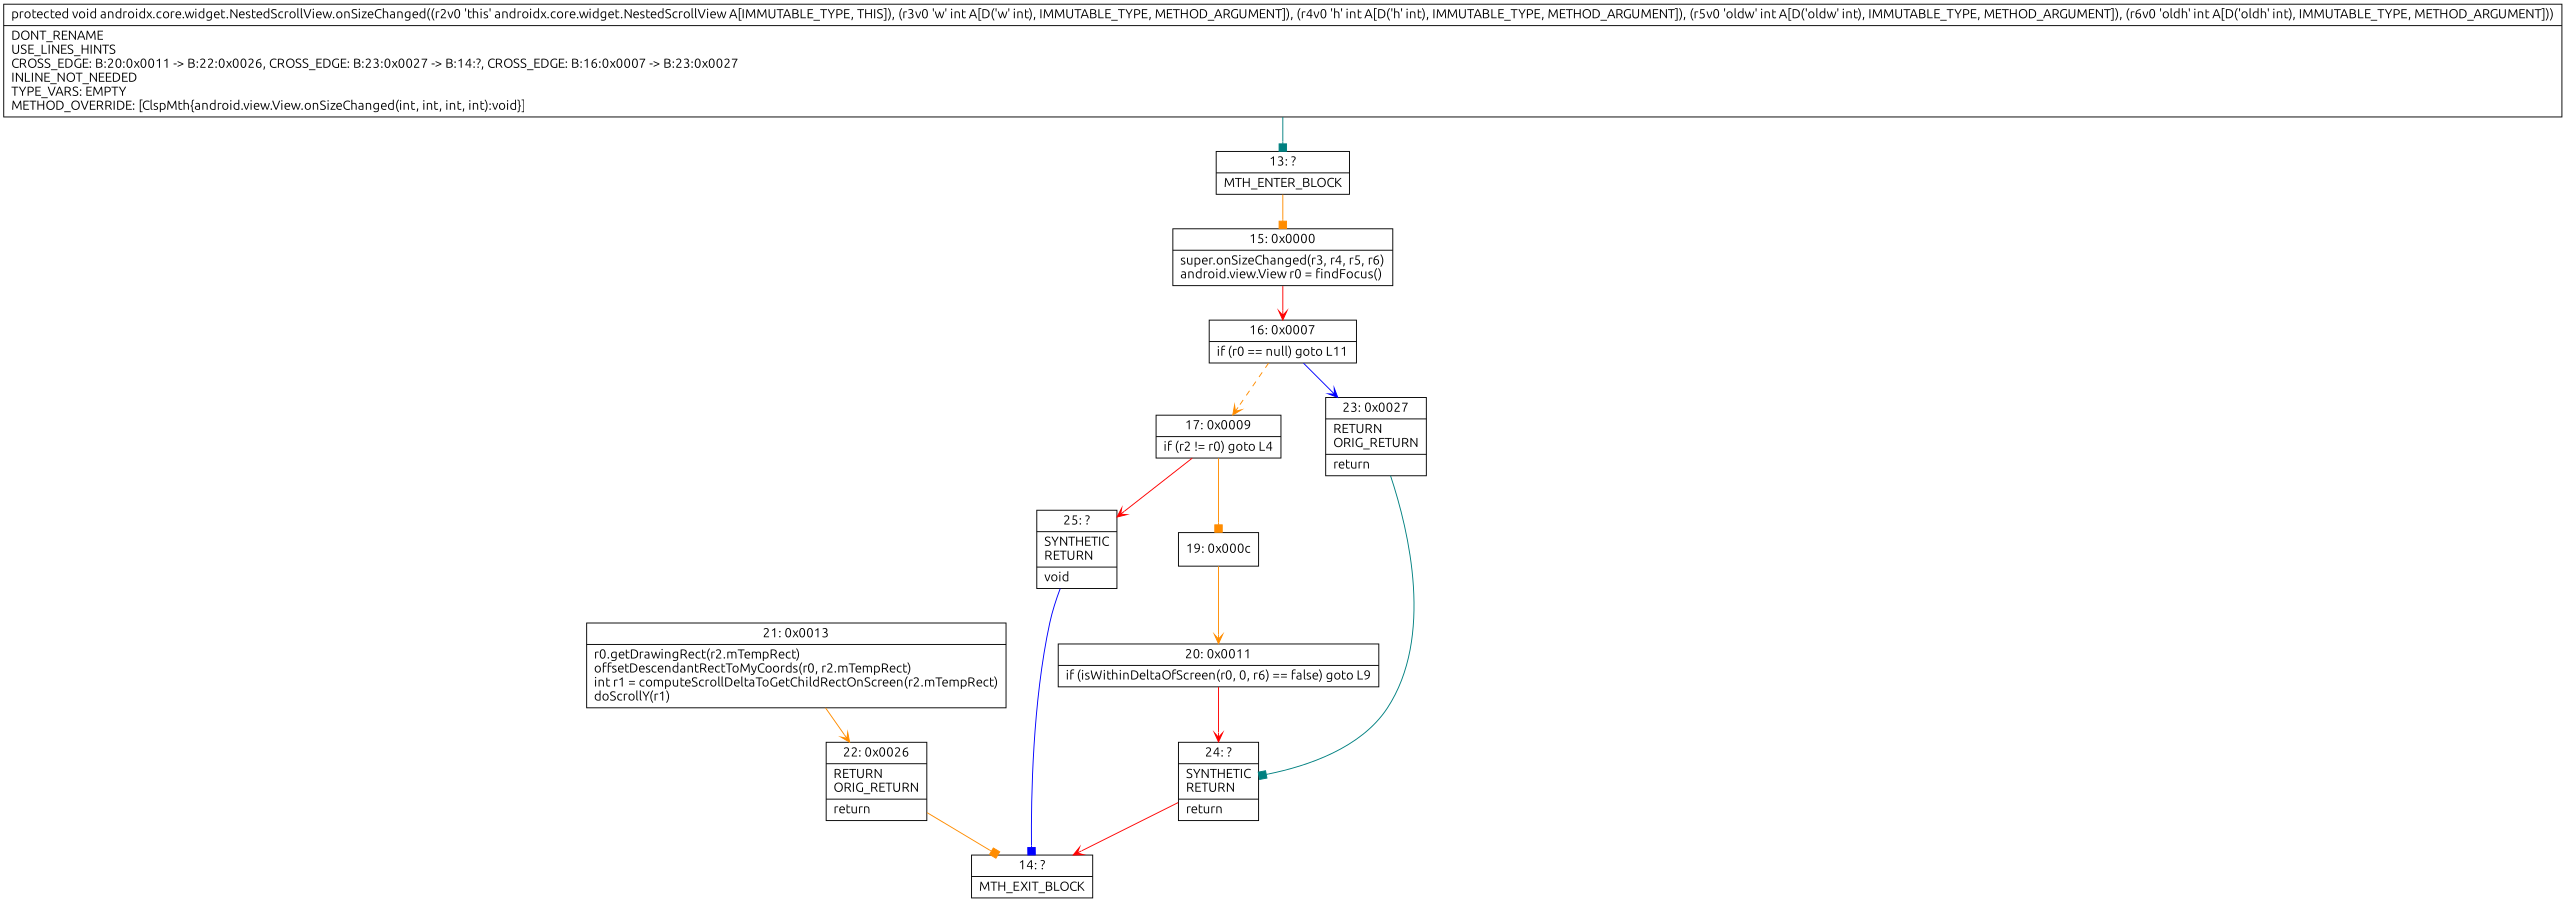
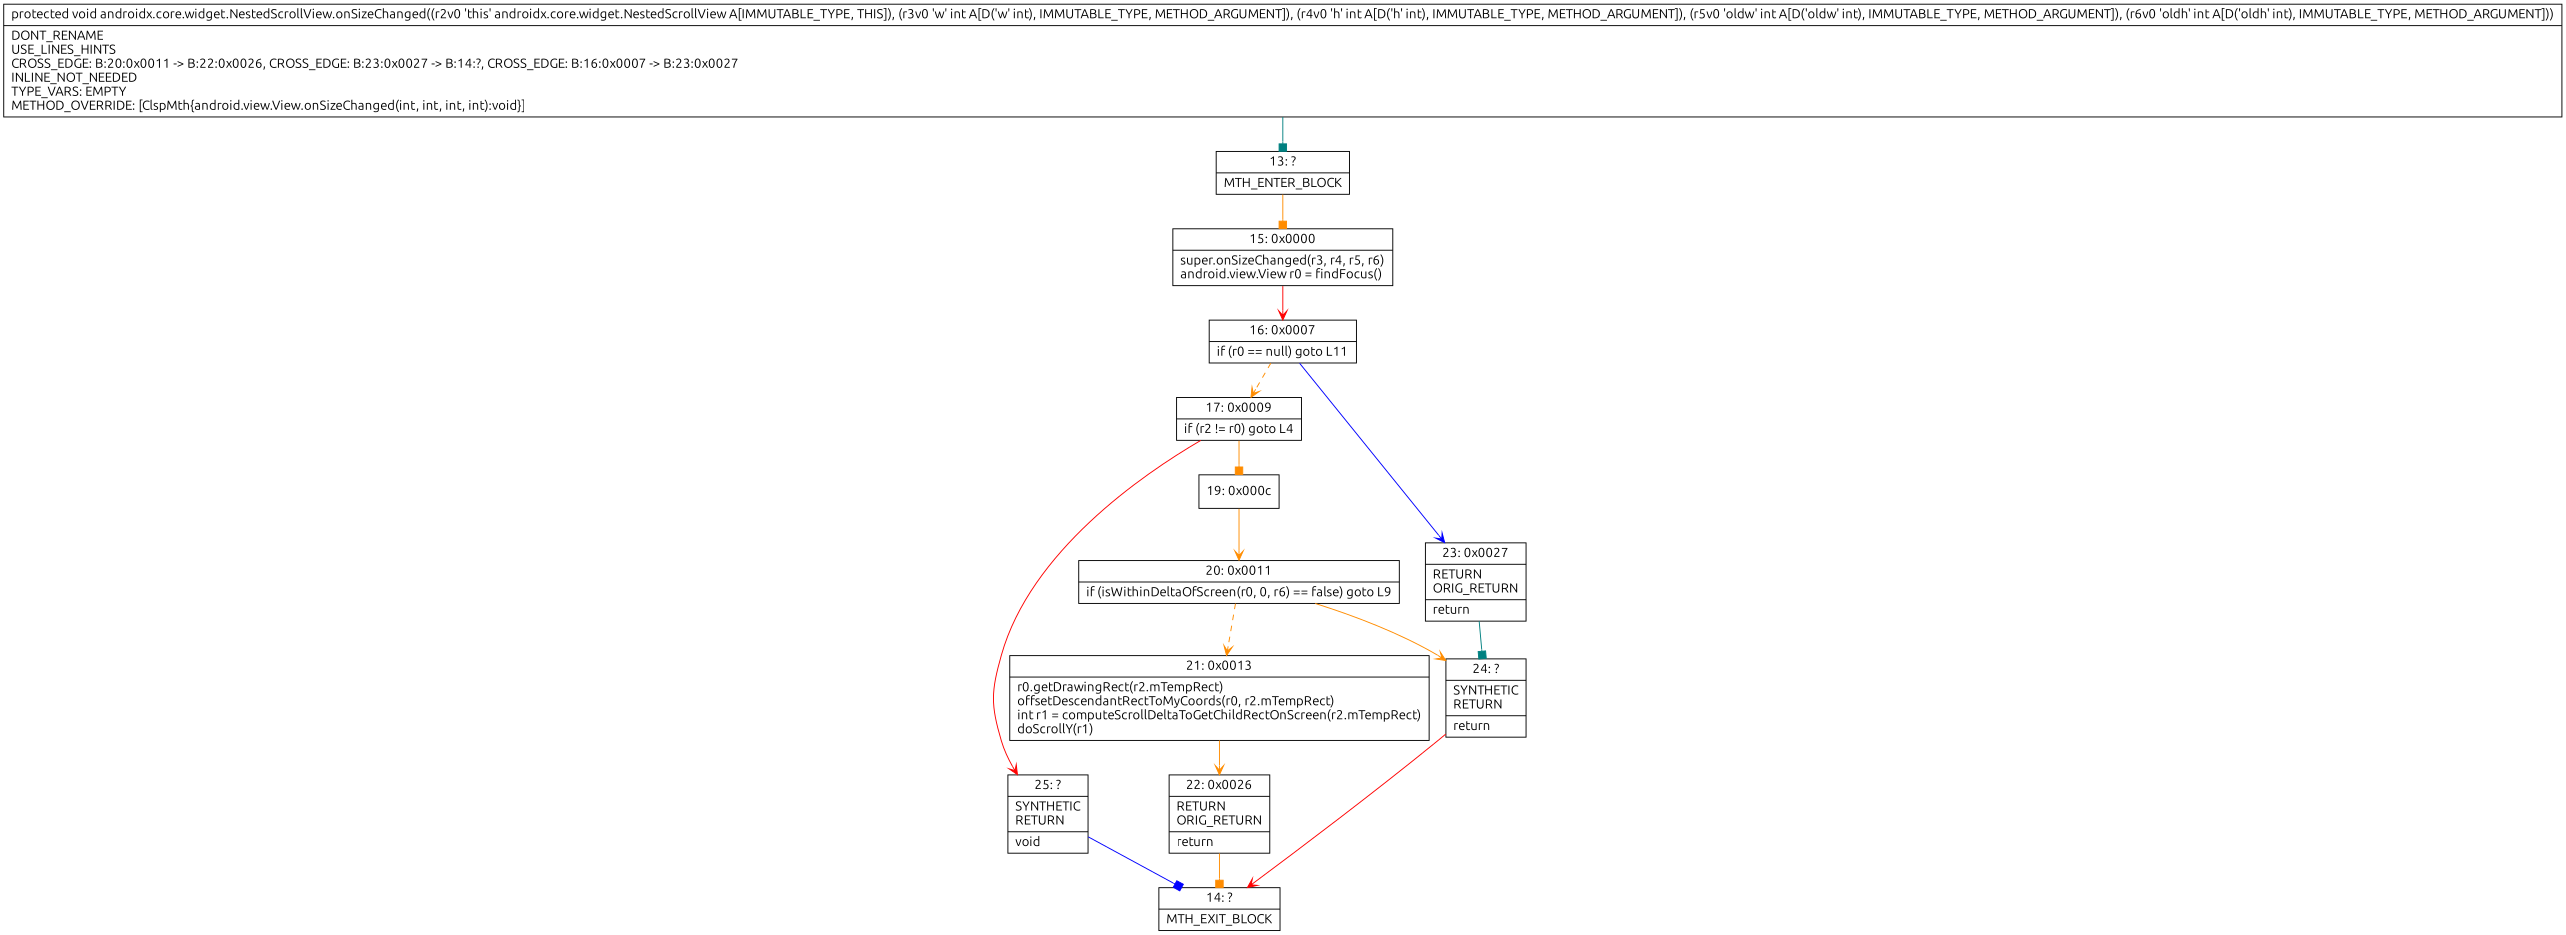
edge "20: 0x0011" -> "21: 0x0013": added
edge "20: 0x0011" -> "24: ?": color red -> darkorange
